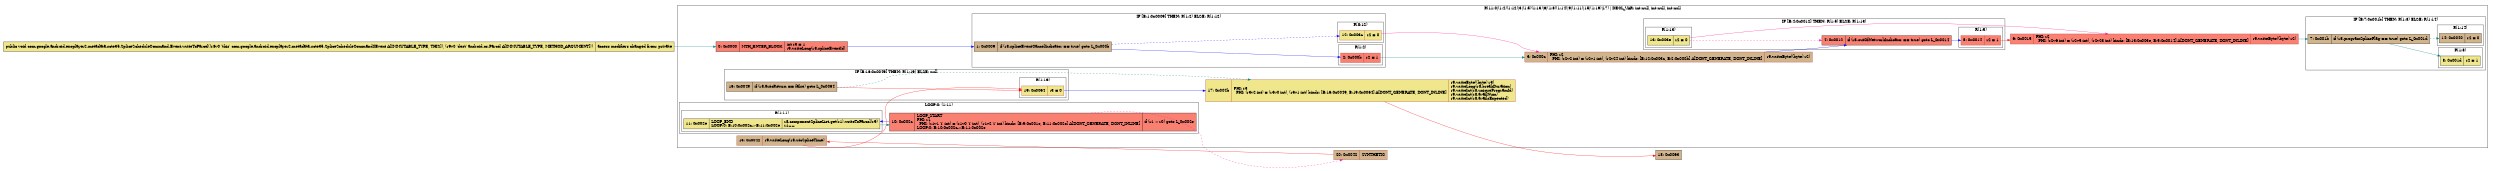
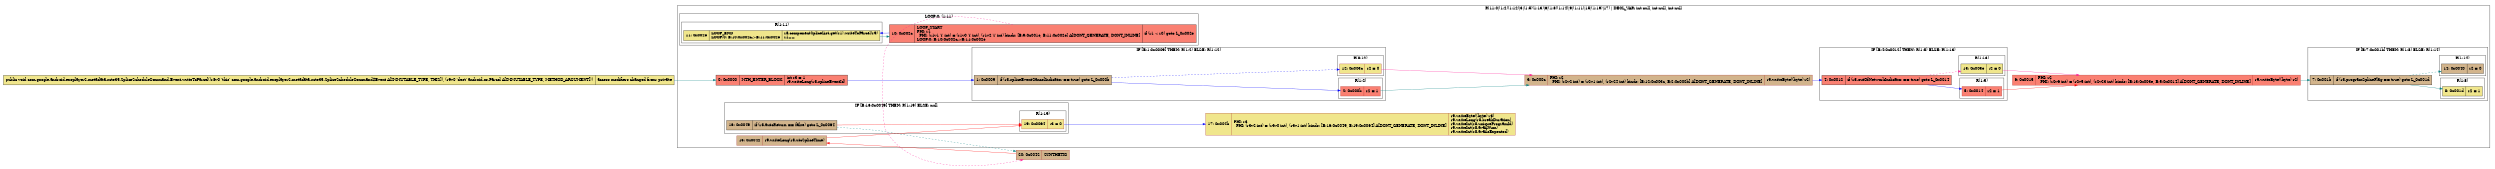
edge "13: 0x003e" -> "4: 0x0012": reversed
edge "16: 0x0049" -> "17: 0x004b": now "16: 0x0049" -> "20: 0x0042"
node "18: 0x0063": removed
